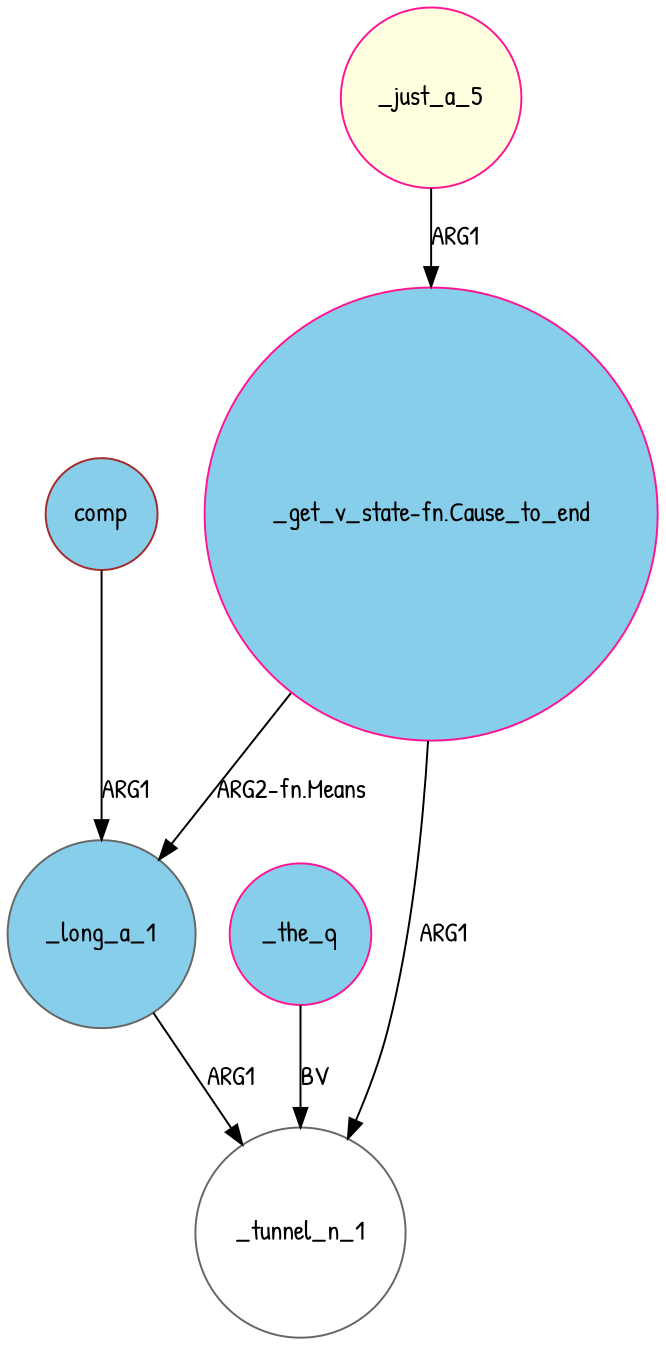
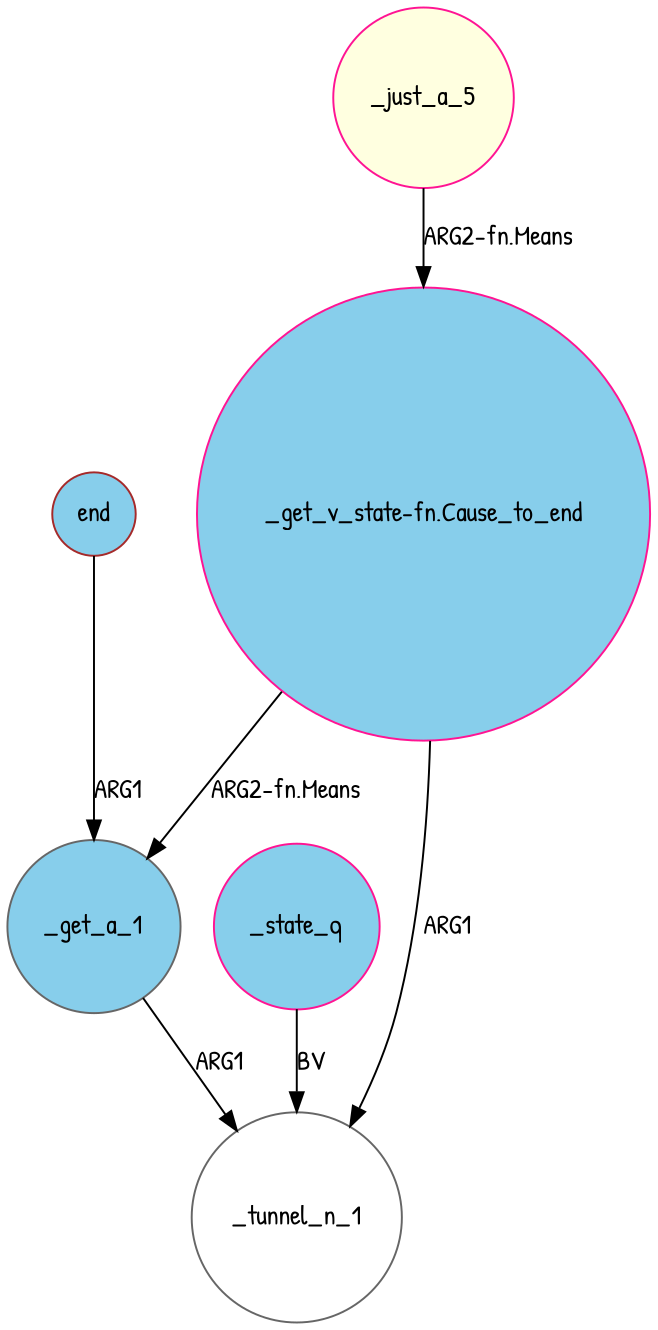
edge "_just_a_5" -> "_get_v_state-fn.Cause_to_end": label "ARG1" -> "ARG2-fn.Means"
node "comp": label "comp" -> "end"
node "_long_a_1": label "_long_a_1" -> "_get_a_1"
node "_the_q": label "_the_q" -> "_state_q"
